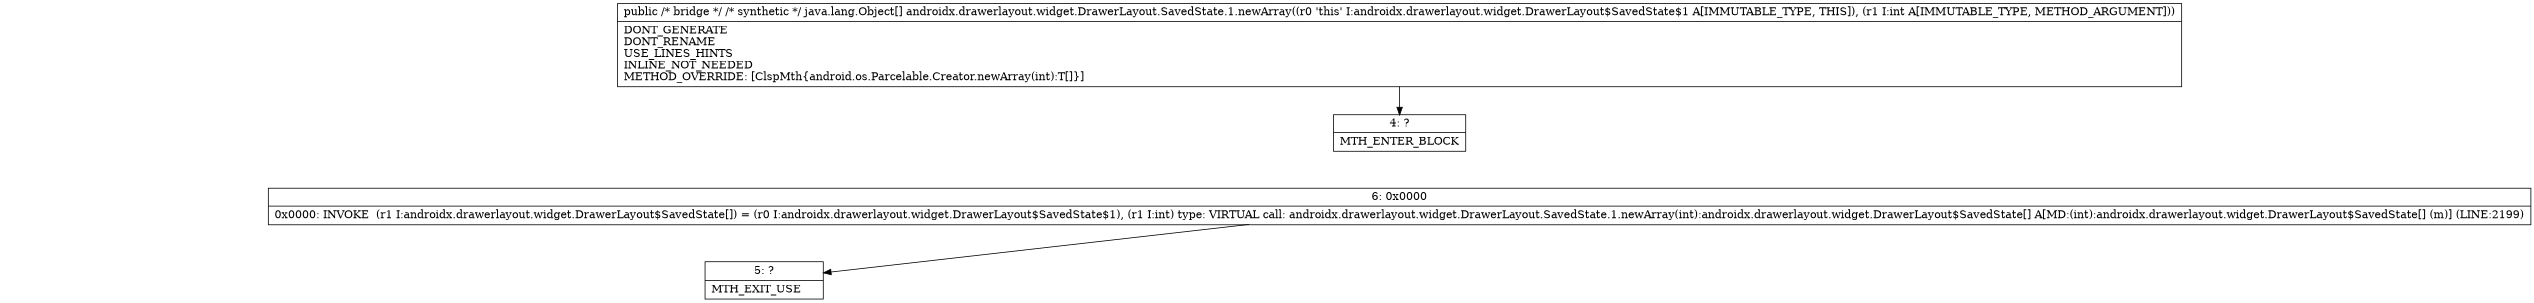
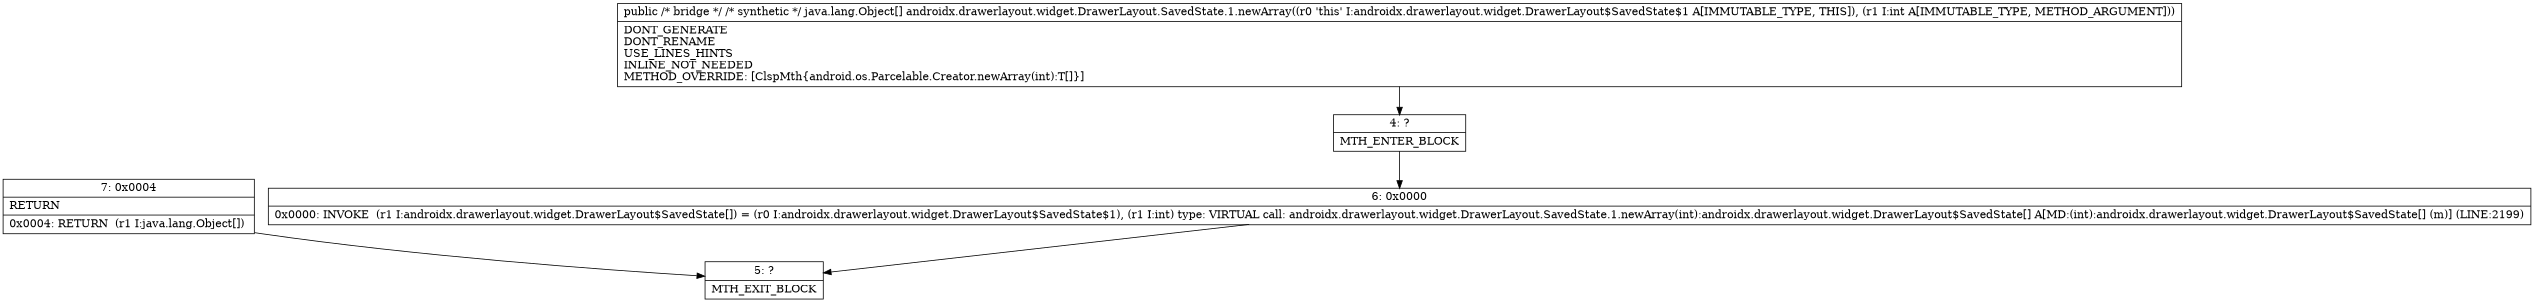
edge "4: ?" -> "6: 0x0000": added
node "7: 0x0004": added
node "5: ?": text "MTH_EXIT_USE" -> "MTH_EXIT_BLOCK"
